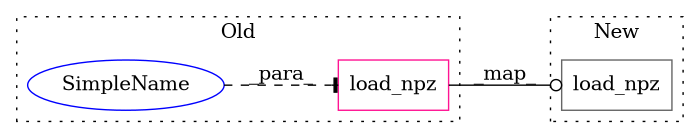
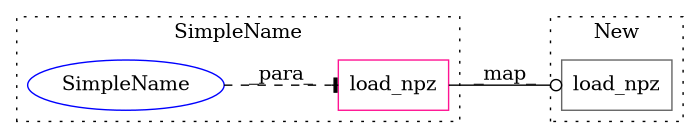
cluster "Old": label "Old" -> "SimpleName"
